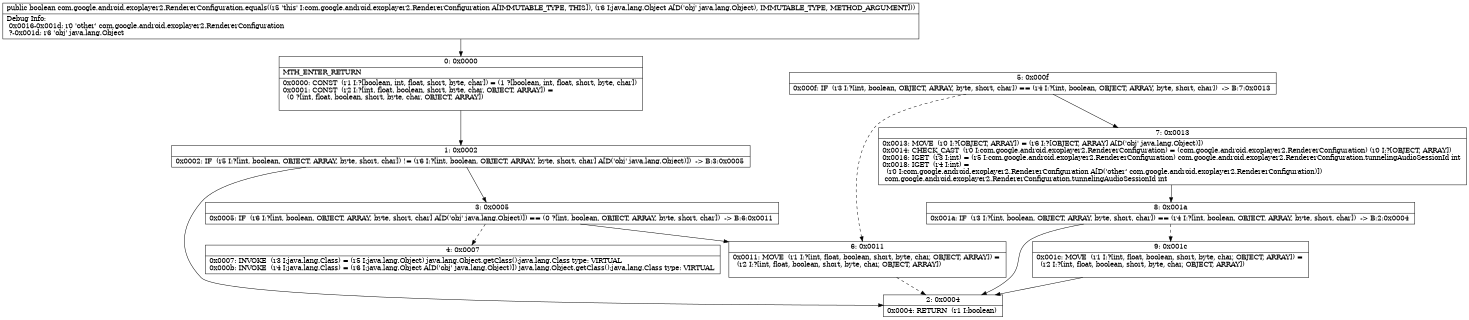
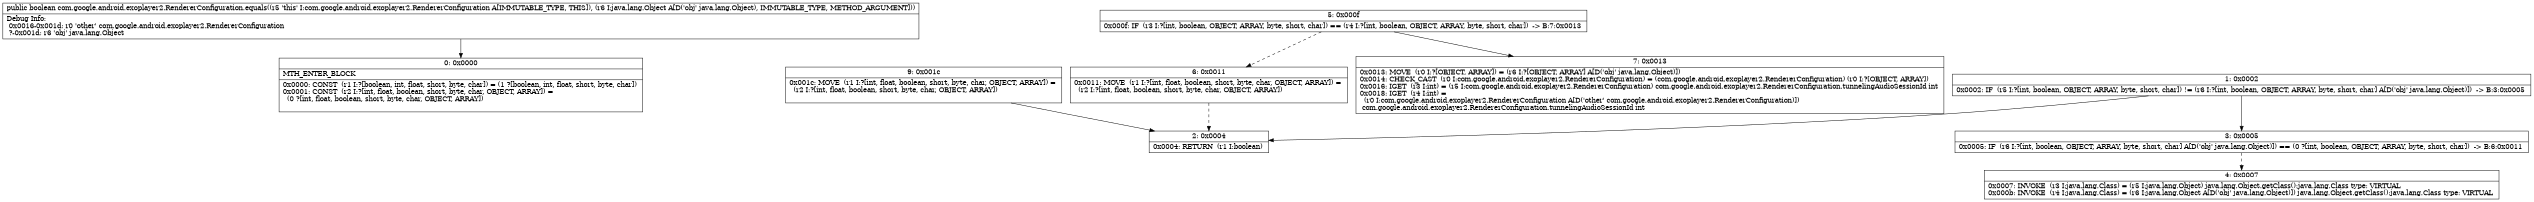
node "0: 0x0000": text "MTH_ENTER_RETURN" -> "MTH_ENTER_BLOCK"
edge "0: 0x0000" -> "1: 0x0002": removed
node "8: 0x001a": removed
edge "3: 0x0005" -> "6: 0x0011": removed
